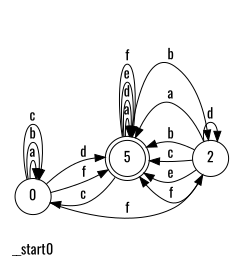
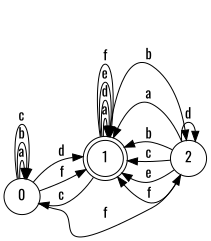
node "5": label "5" -> "1"
node "__start0": removed
